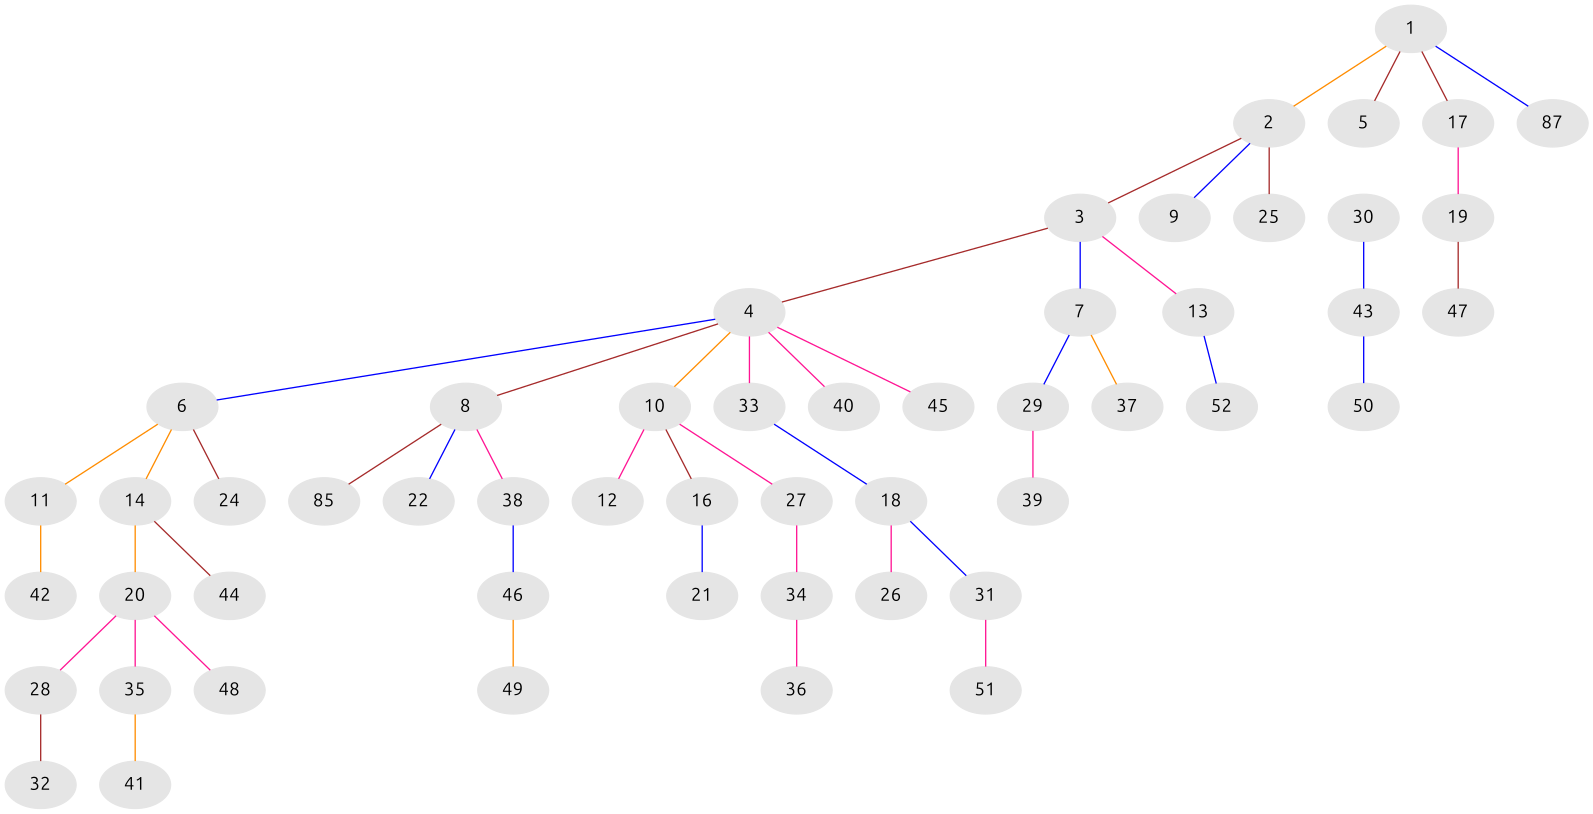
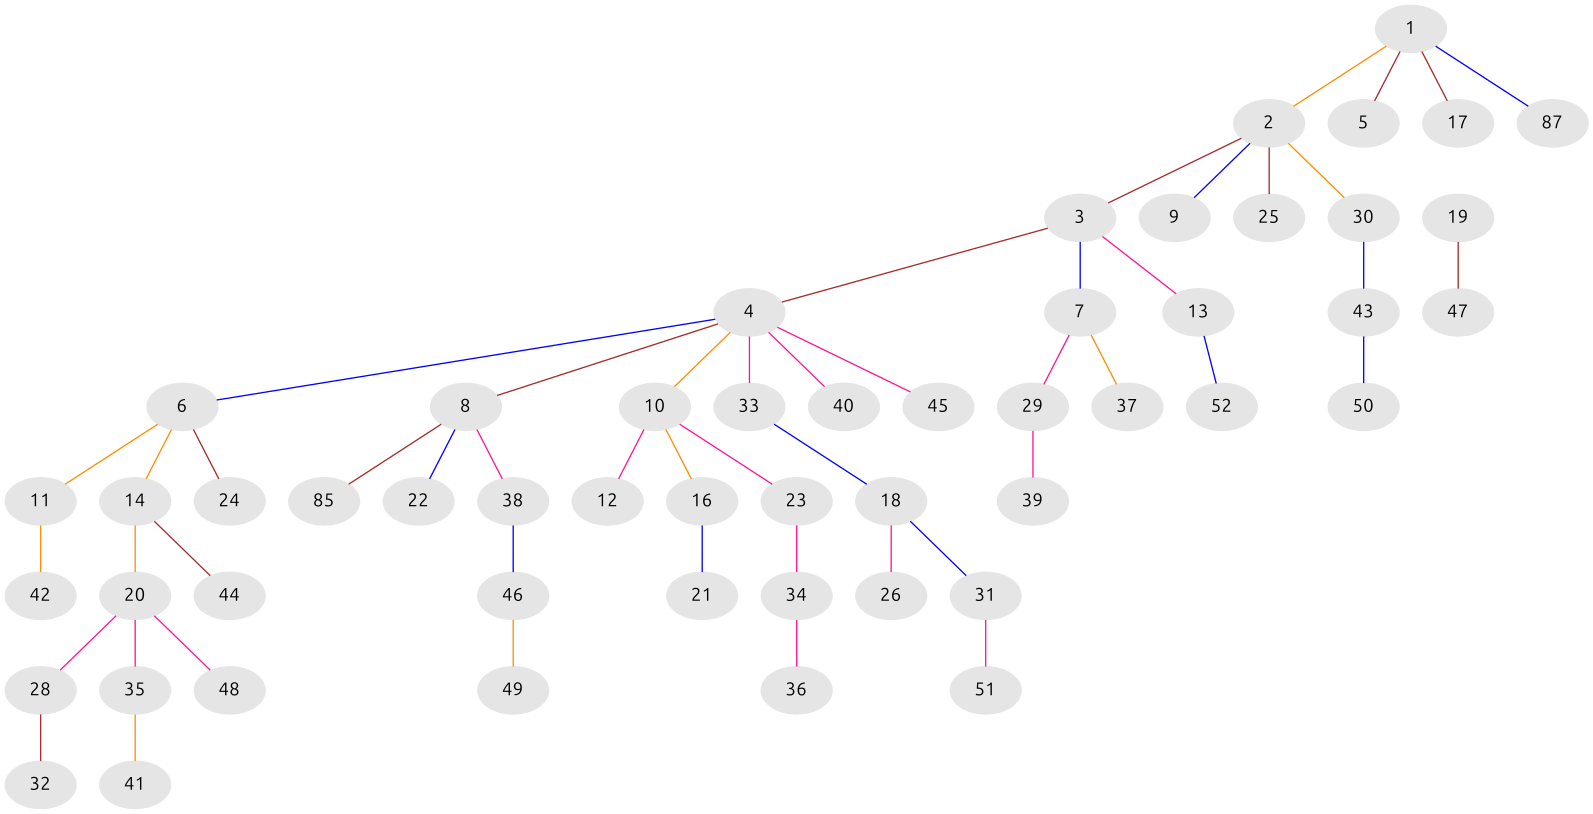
edge "2" -- "30": added
edge "17" -- "19": removed
edge "7" -- "29": color blue -> deeppink
edge "10" -- "16": color brown -> darkorange
node "27": label "27" -> "23"
